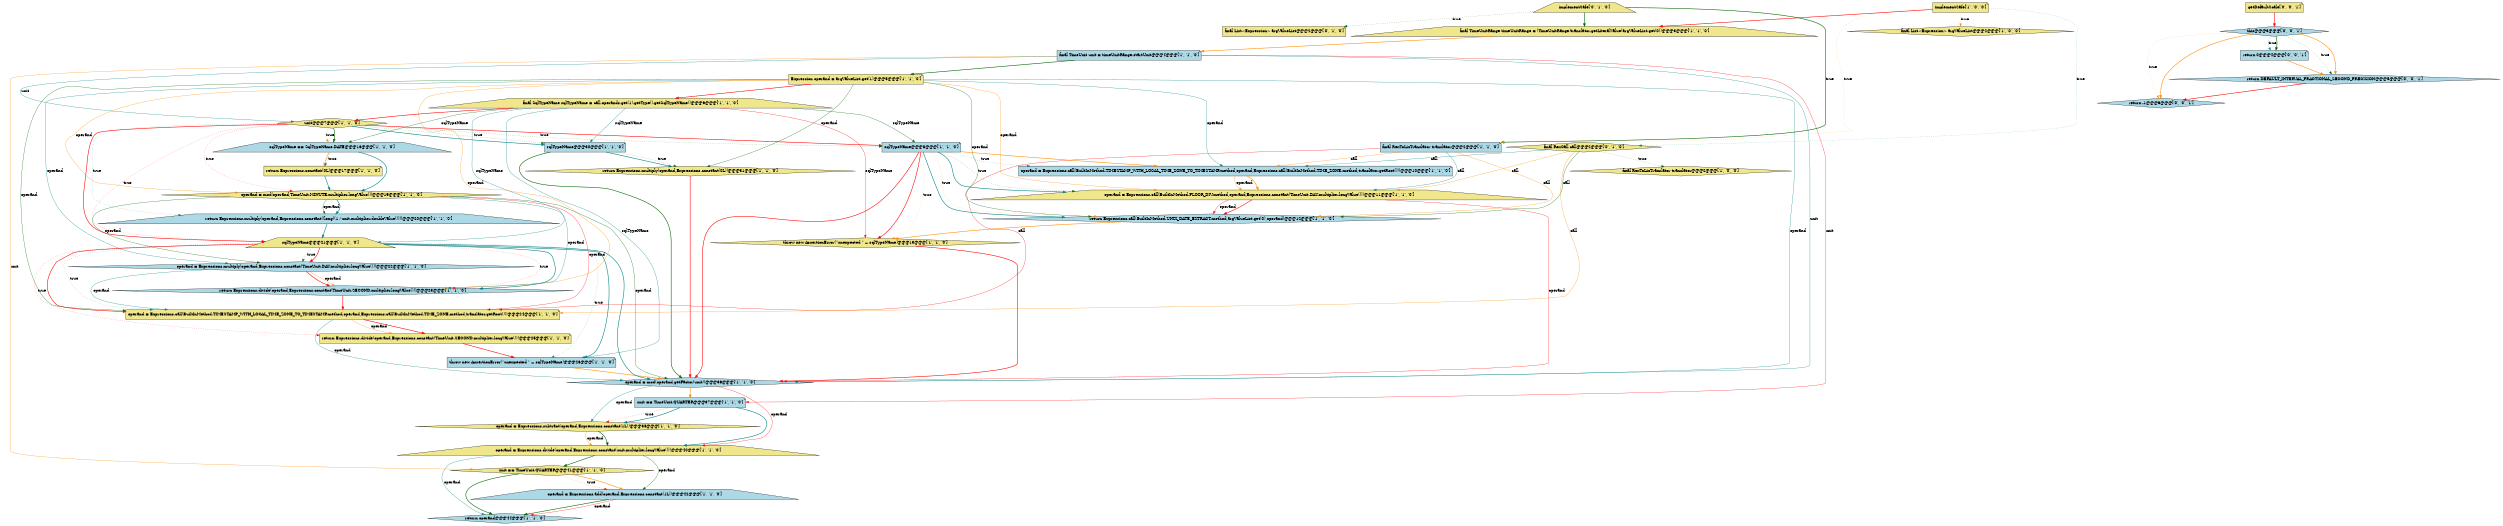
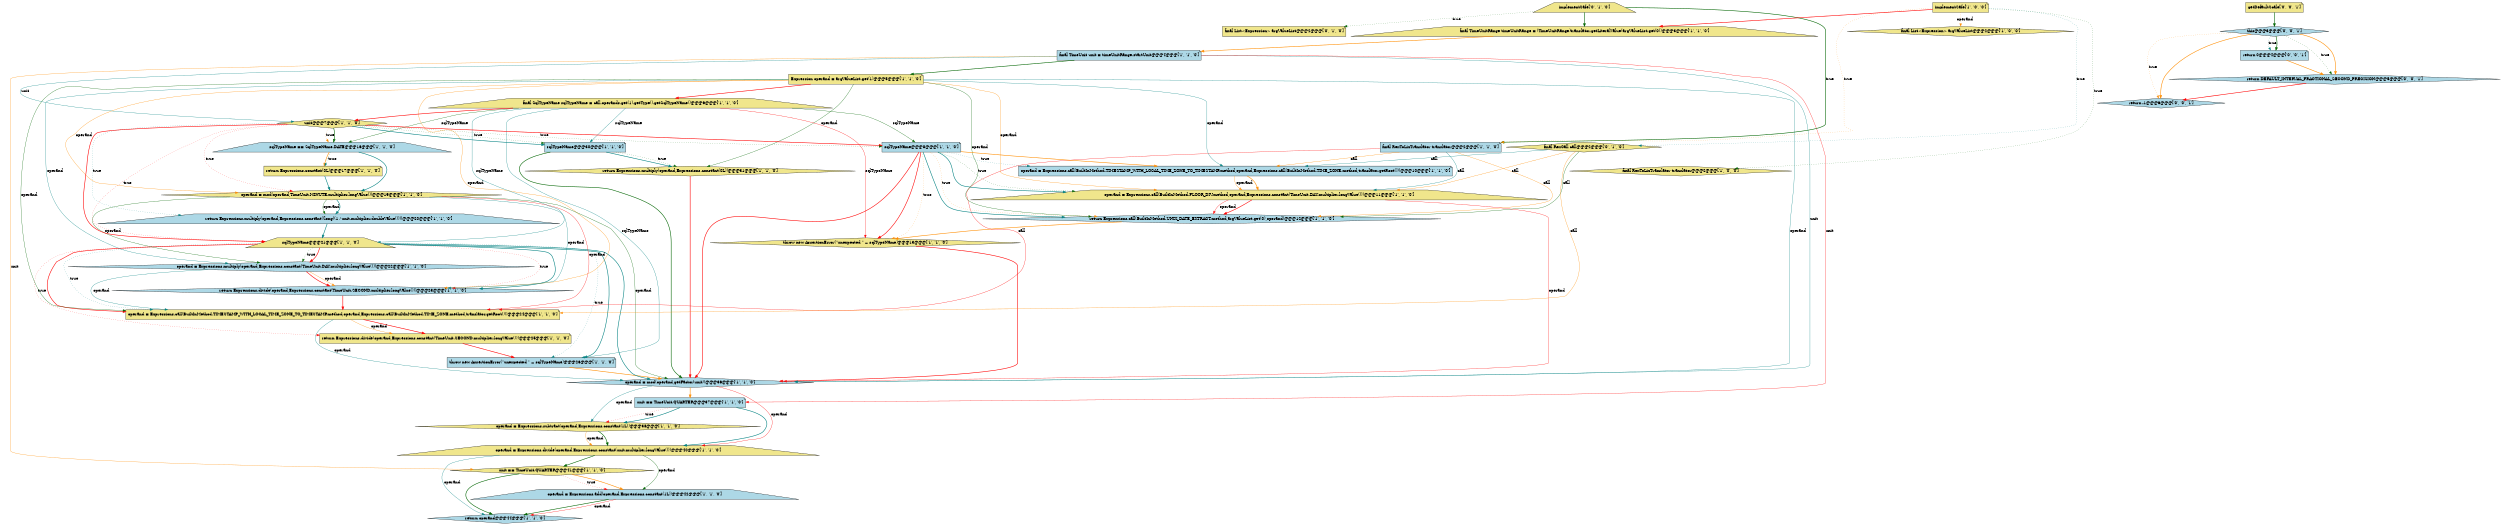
edge "getDefaultScale['0', '0', '1']" -> "this@@@3@@@['0', '0', '1']": color red -> darkgreen
edge "implementSafe['1', '0', '0']" -> "final List<Expression> argValueList@@@2@@@['1', '0', '0']": label "true" -> "operand"
edge "final RexCall call@@@2@@@['0', '1', '0']" -> "final RexToLixTranslator translator@@@2@@@['1', '0', '0']": now "implementSafe['1', '0', '0']" -> "final RexToLixTranslator translator@@@2@@@['1', '0', '0']"
